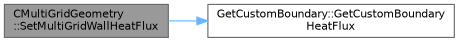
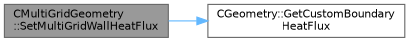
node "GetCustomBoundary::GetCustomBoundary HeatFlux": label "GetCustomBoundary::GetCustomBoundary HeatFlux" -> "CGeometry::GetCustomBoundary HeatFlux"
